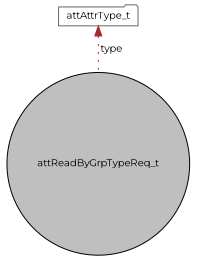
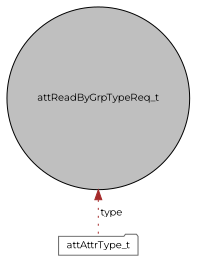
edge "attReadByGrpTypeReq_t" -> "attAttrType_t": reversed
